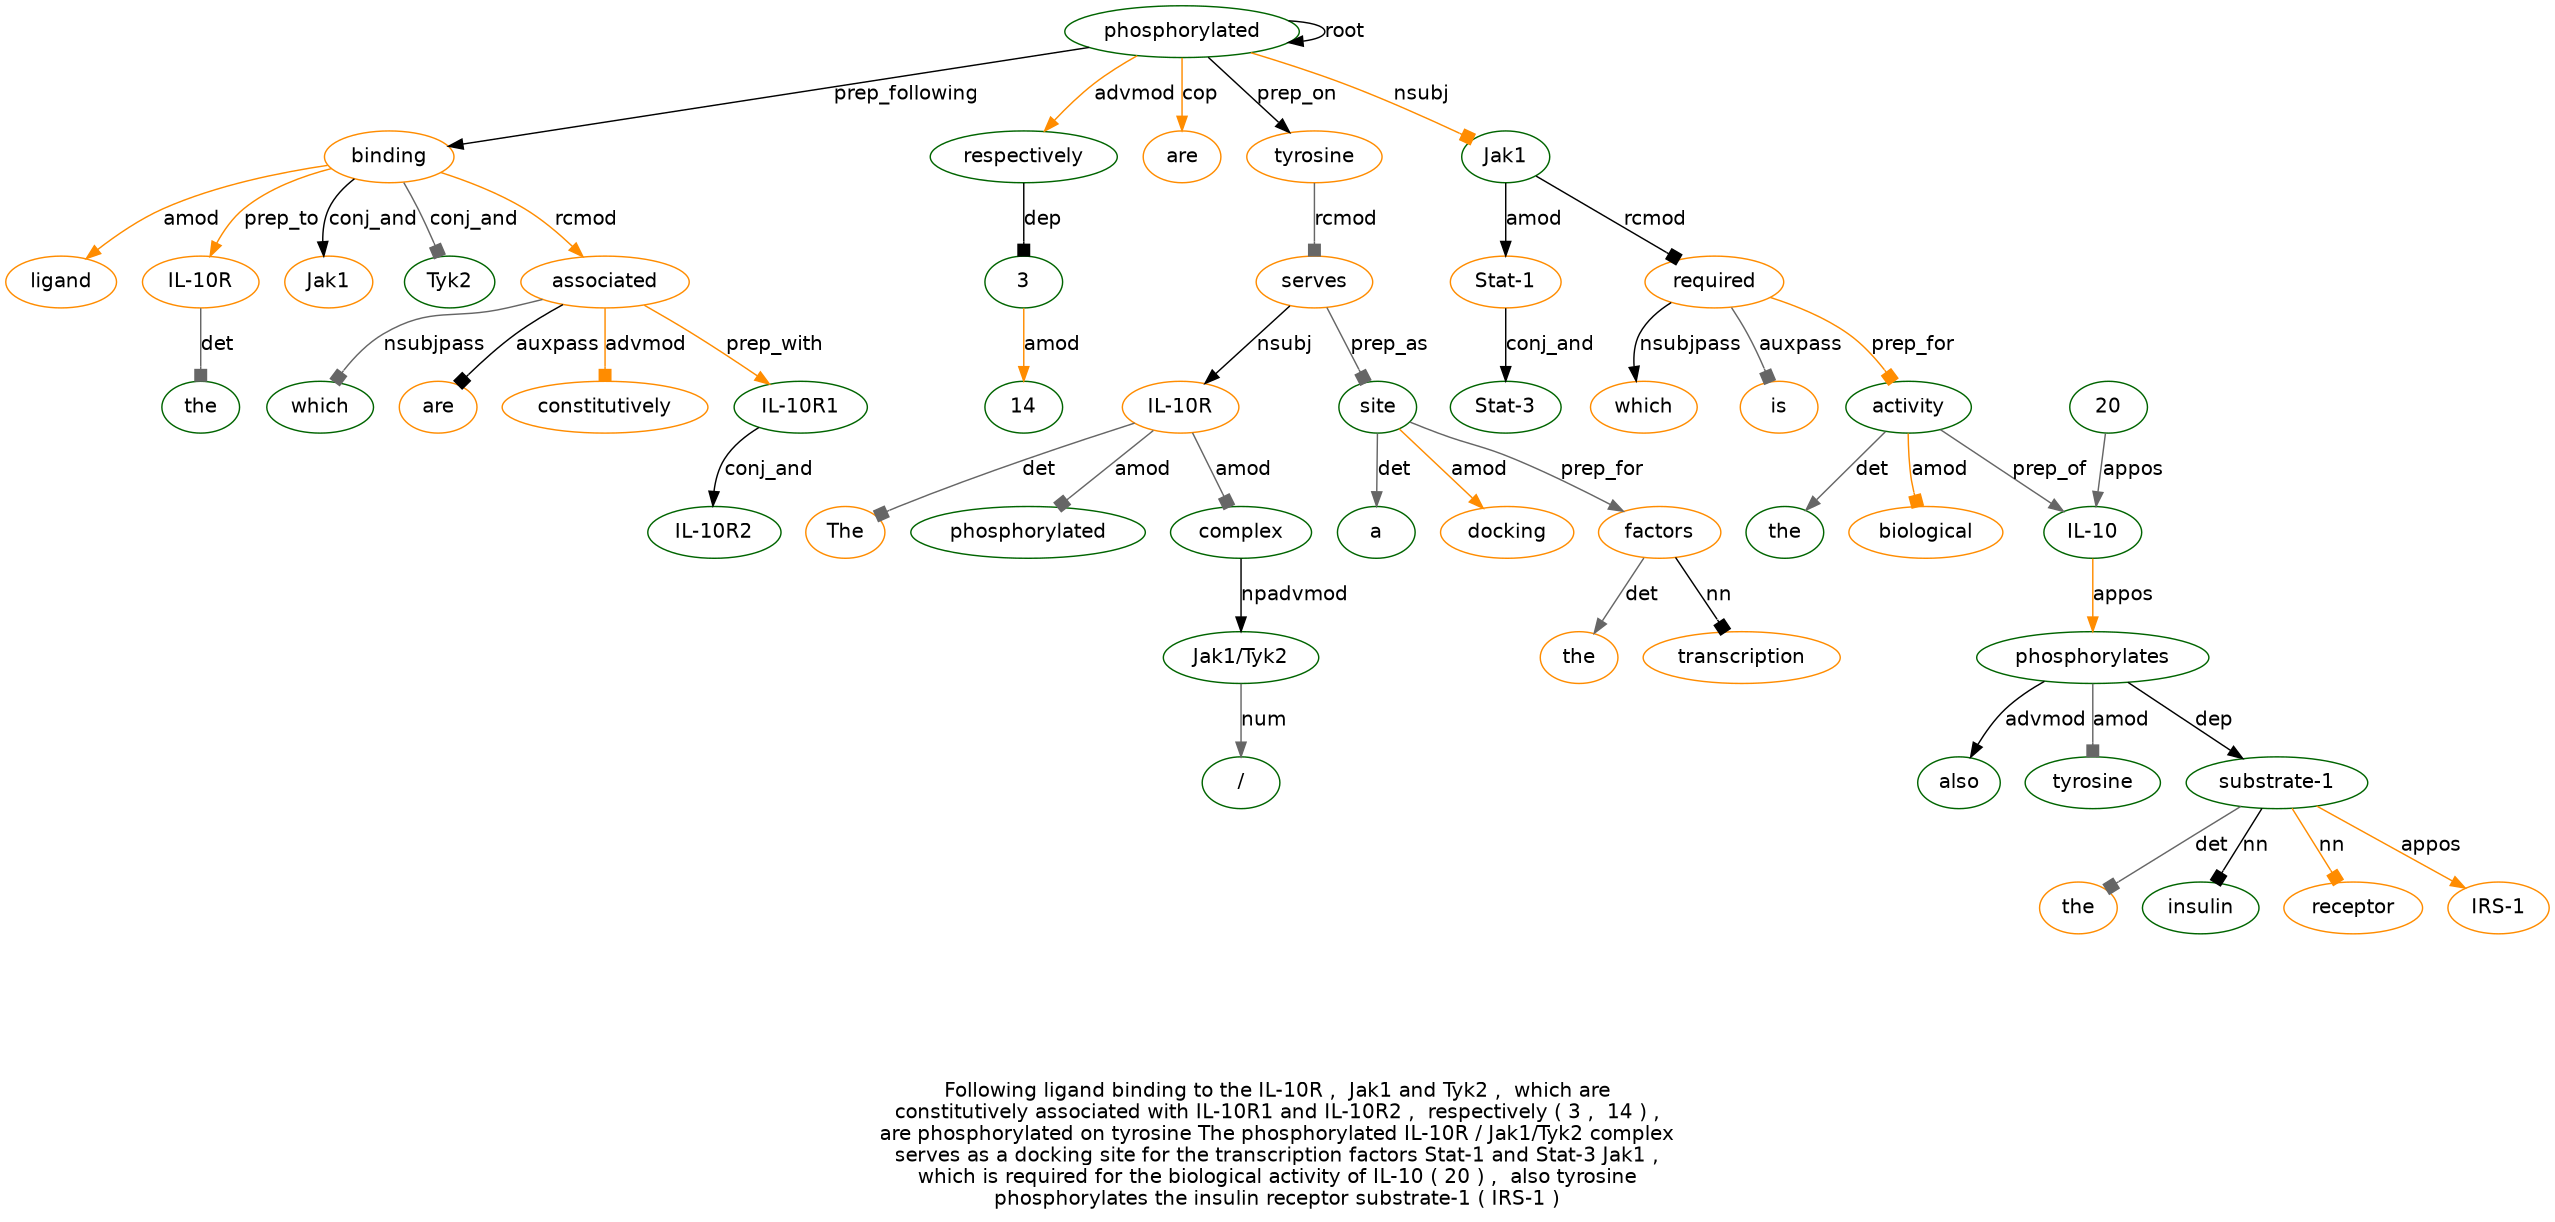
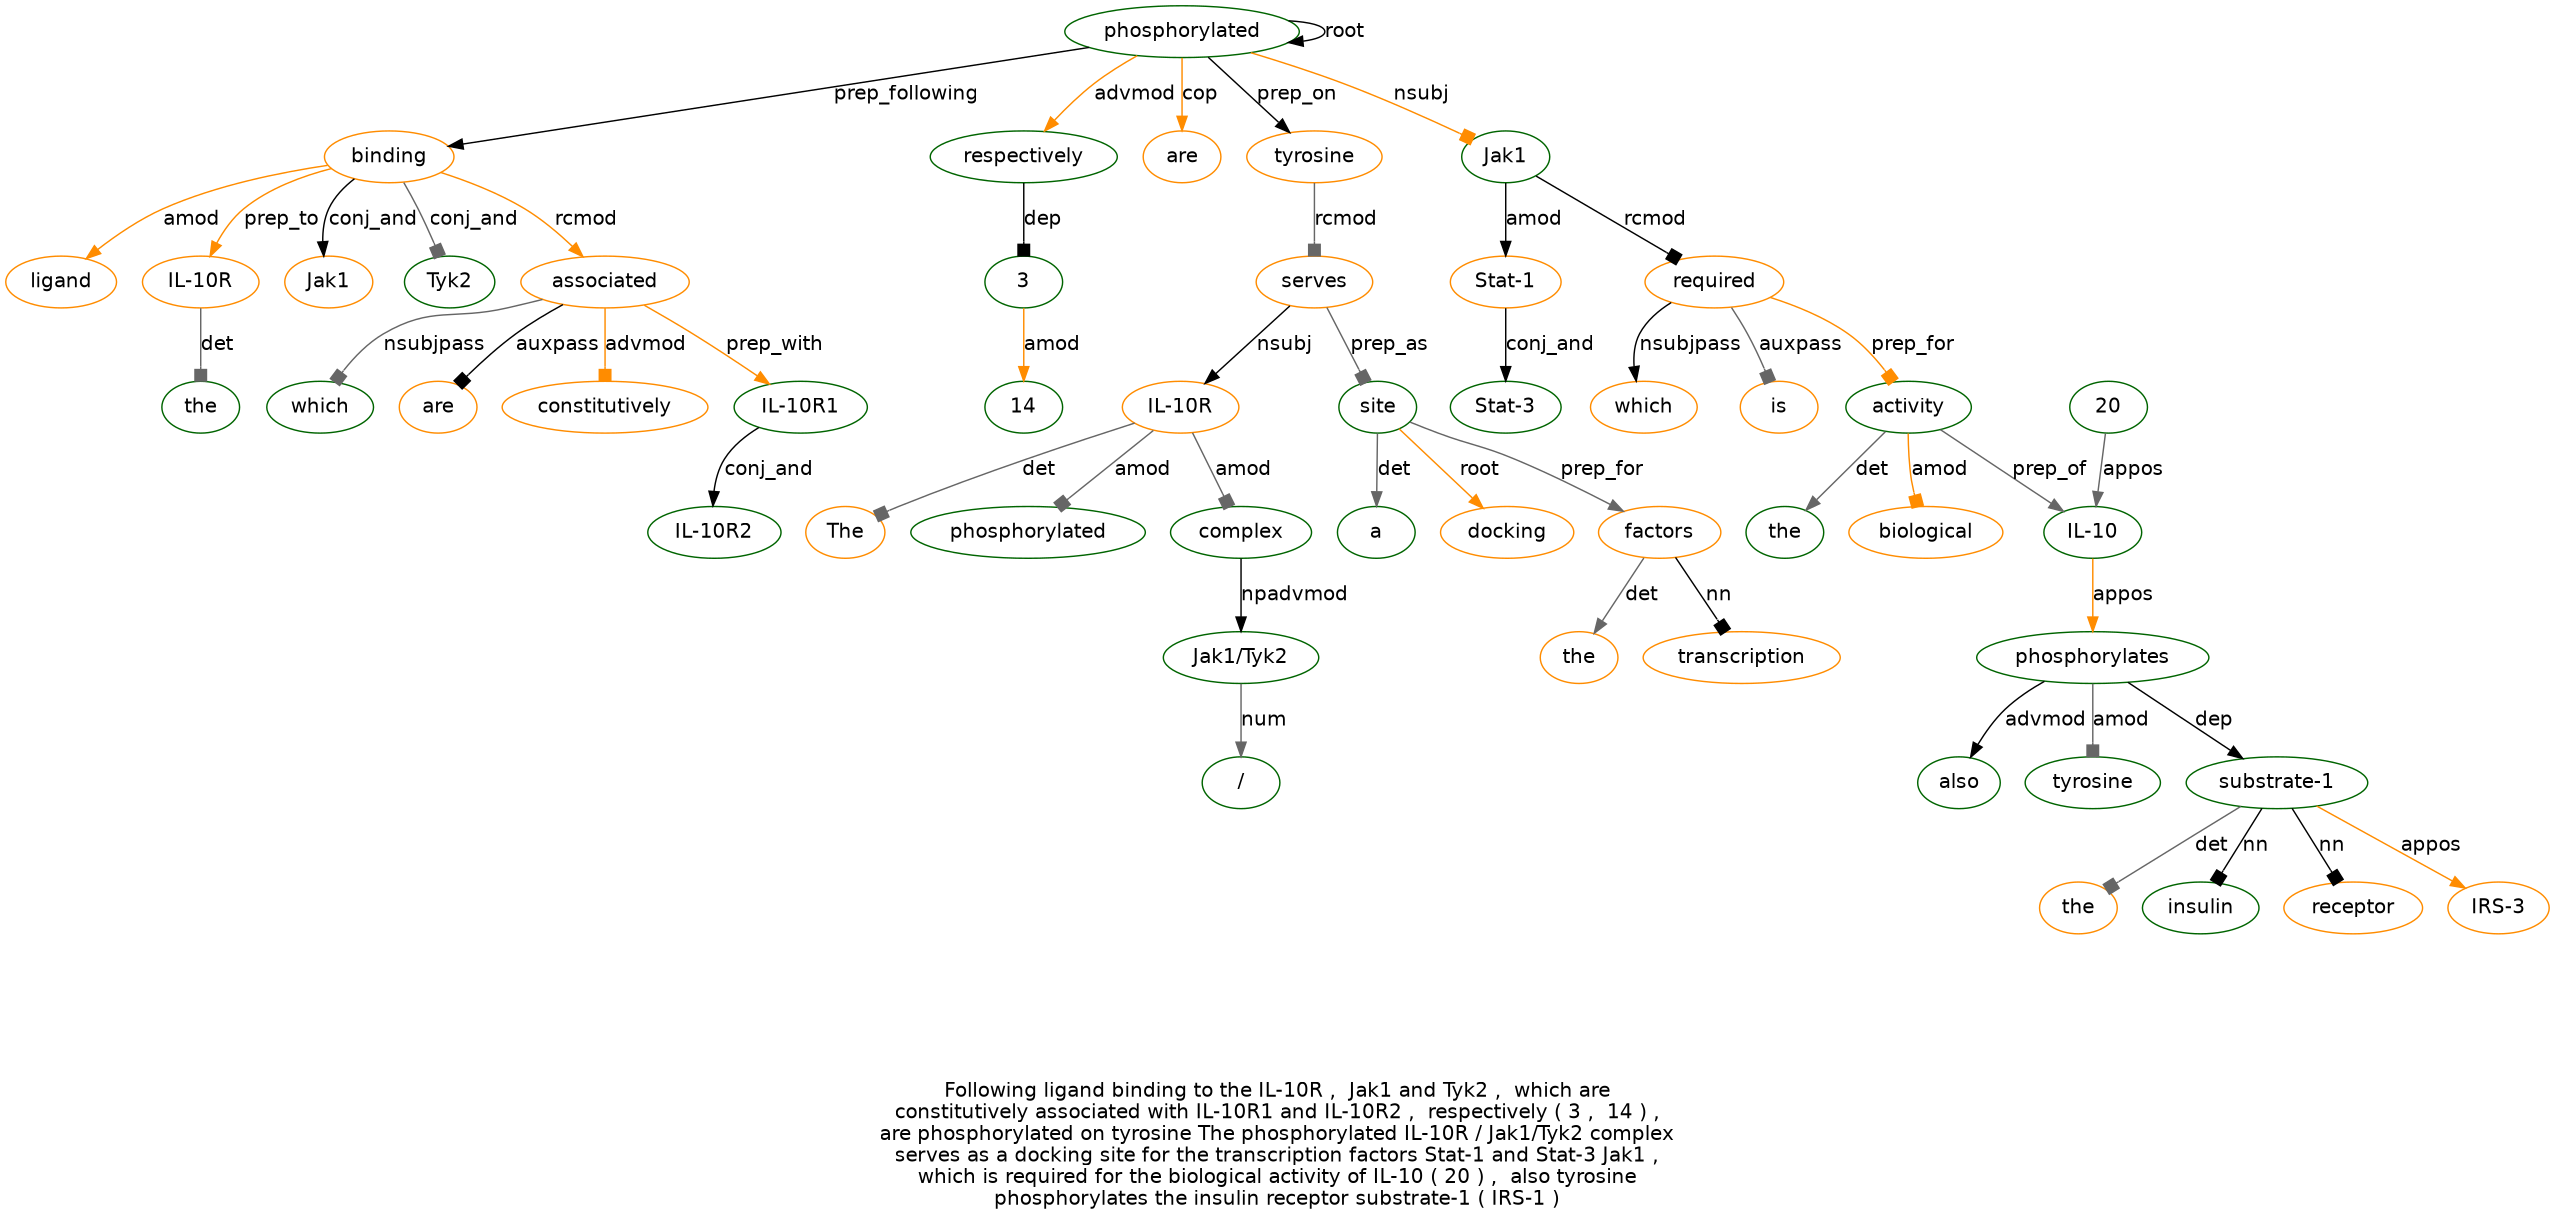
edge "site" -> "docking": label "amod" -> "root"
edge "substrate-1" -> "receptor": color darkorange -> black
node "IRS-1": label "IRS-1" -> "IRS-3"
